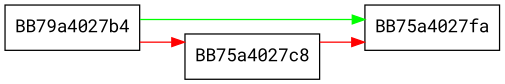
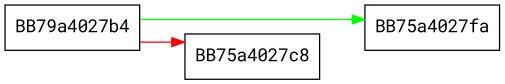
edge "BB75a4027c8" -> "BB75a4027fa": removed
